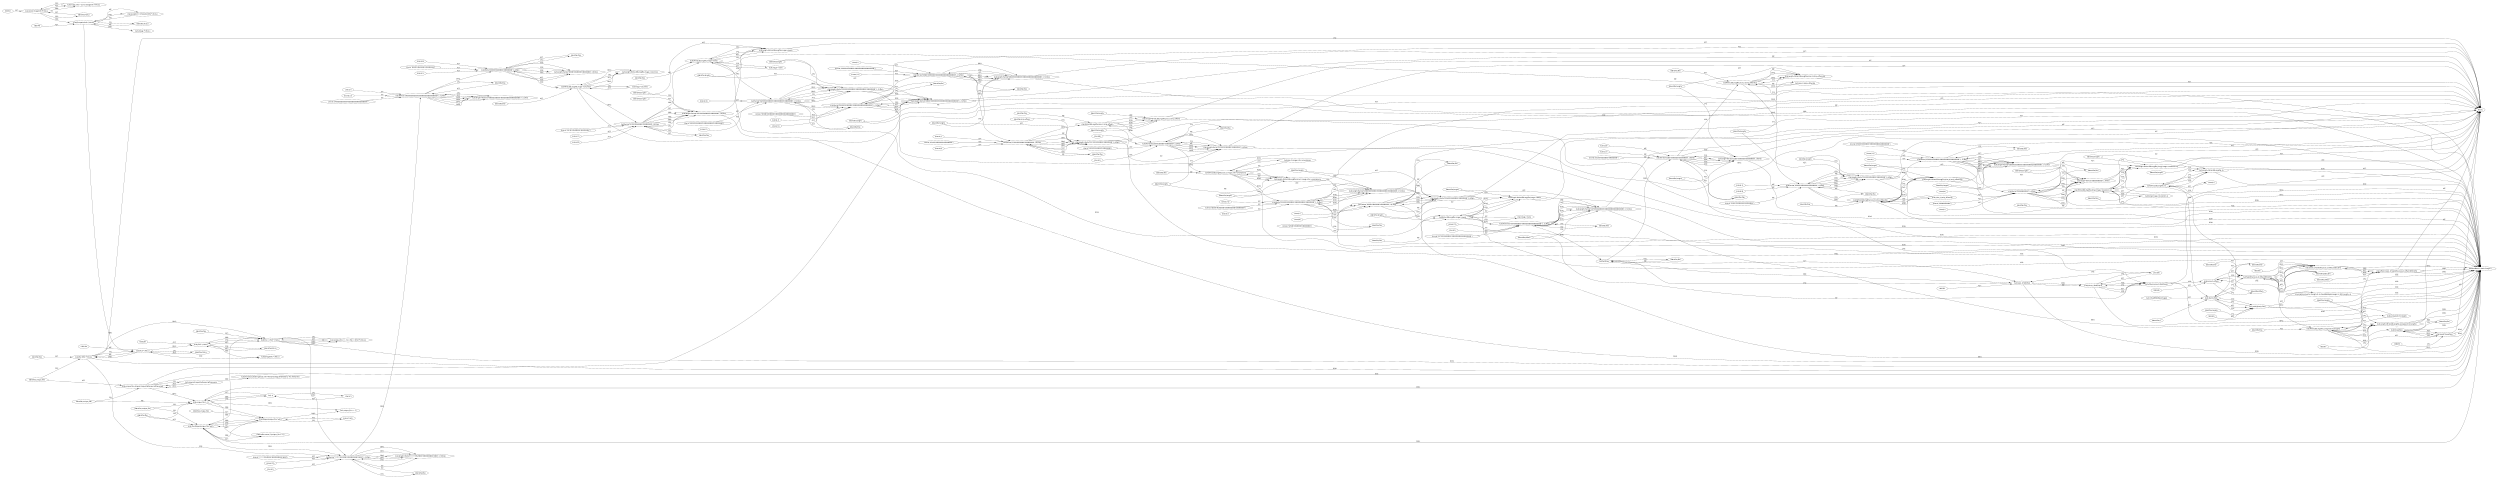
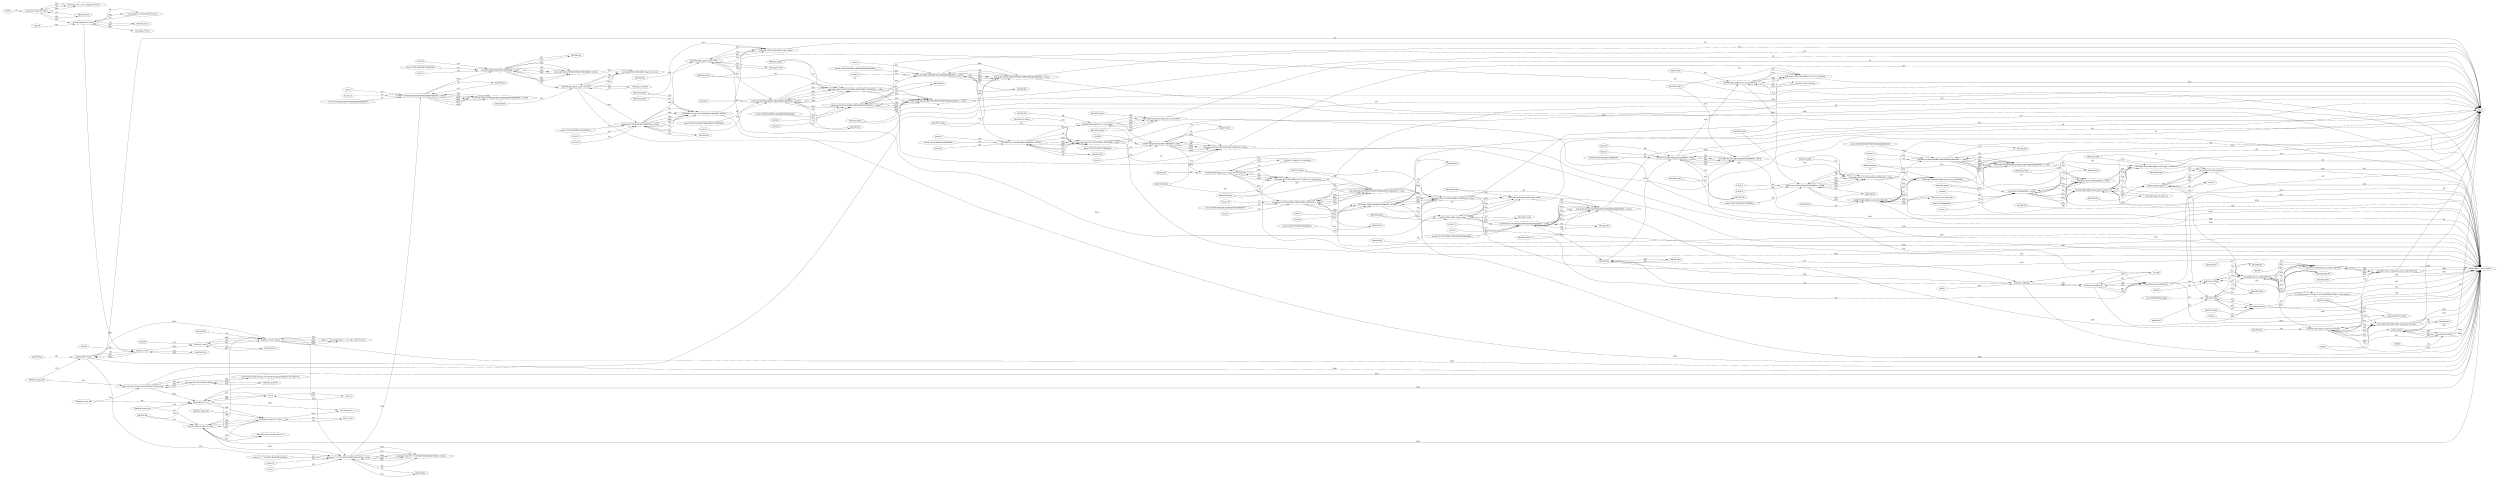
node "(Call,(ImageInfo *) NULL)": removed
node "(Identifier,filename)": added
